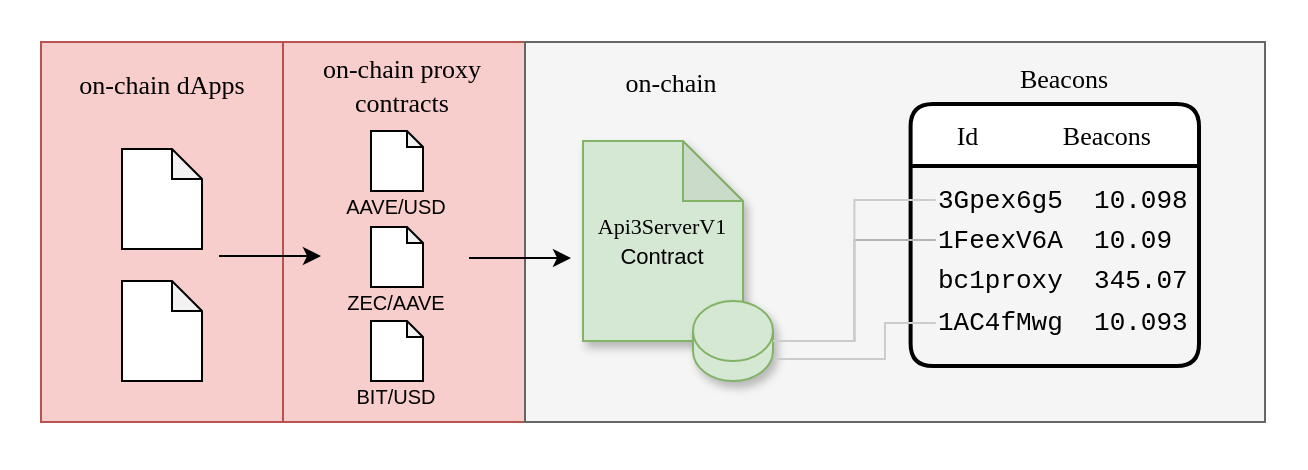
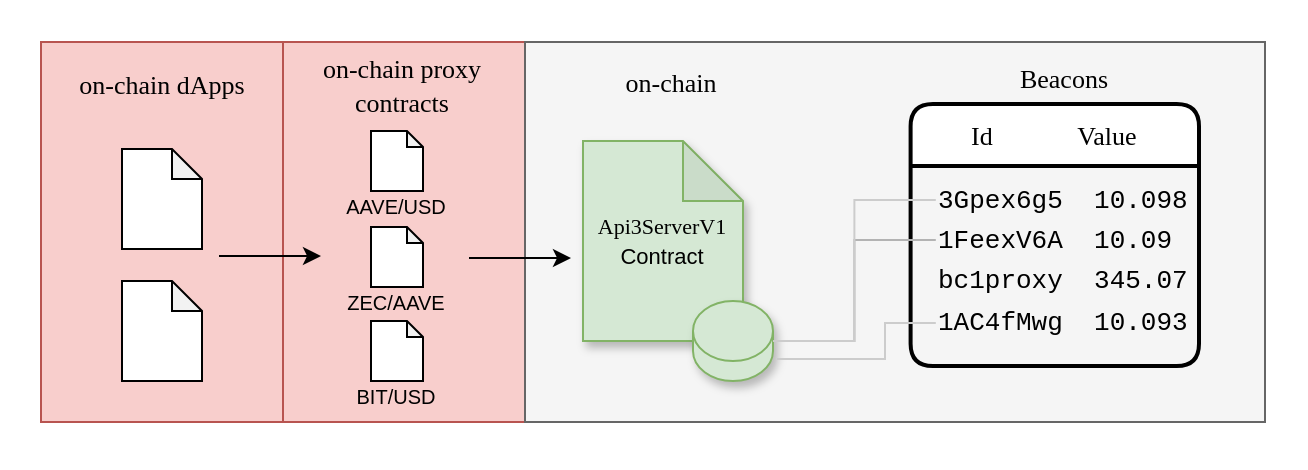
node "Id Beacons": label "Id Beacons" -> "Id Value"
